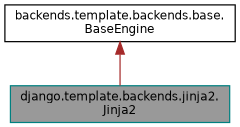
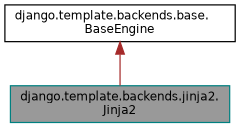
node "backends.template.backends.base. BaseEngine": label "backends.template.backends.base. BaseEngine" -> "django.template.backends.base. BaseEngine"
